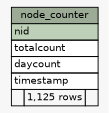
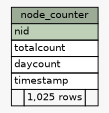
node "node_counter": text "1,125 rows" -> "1,025 rows"
